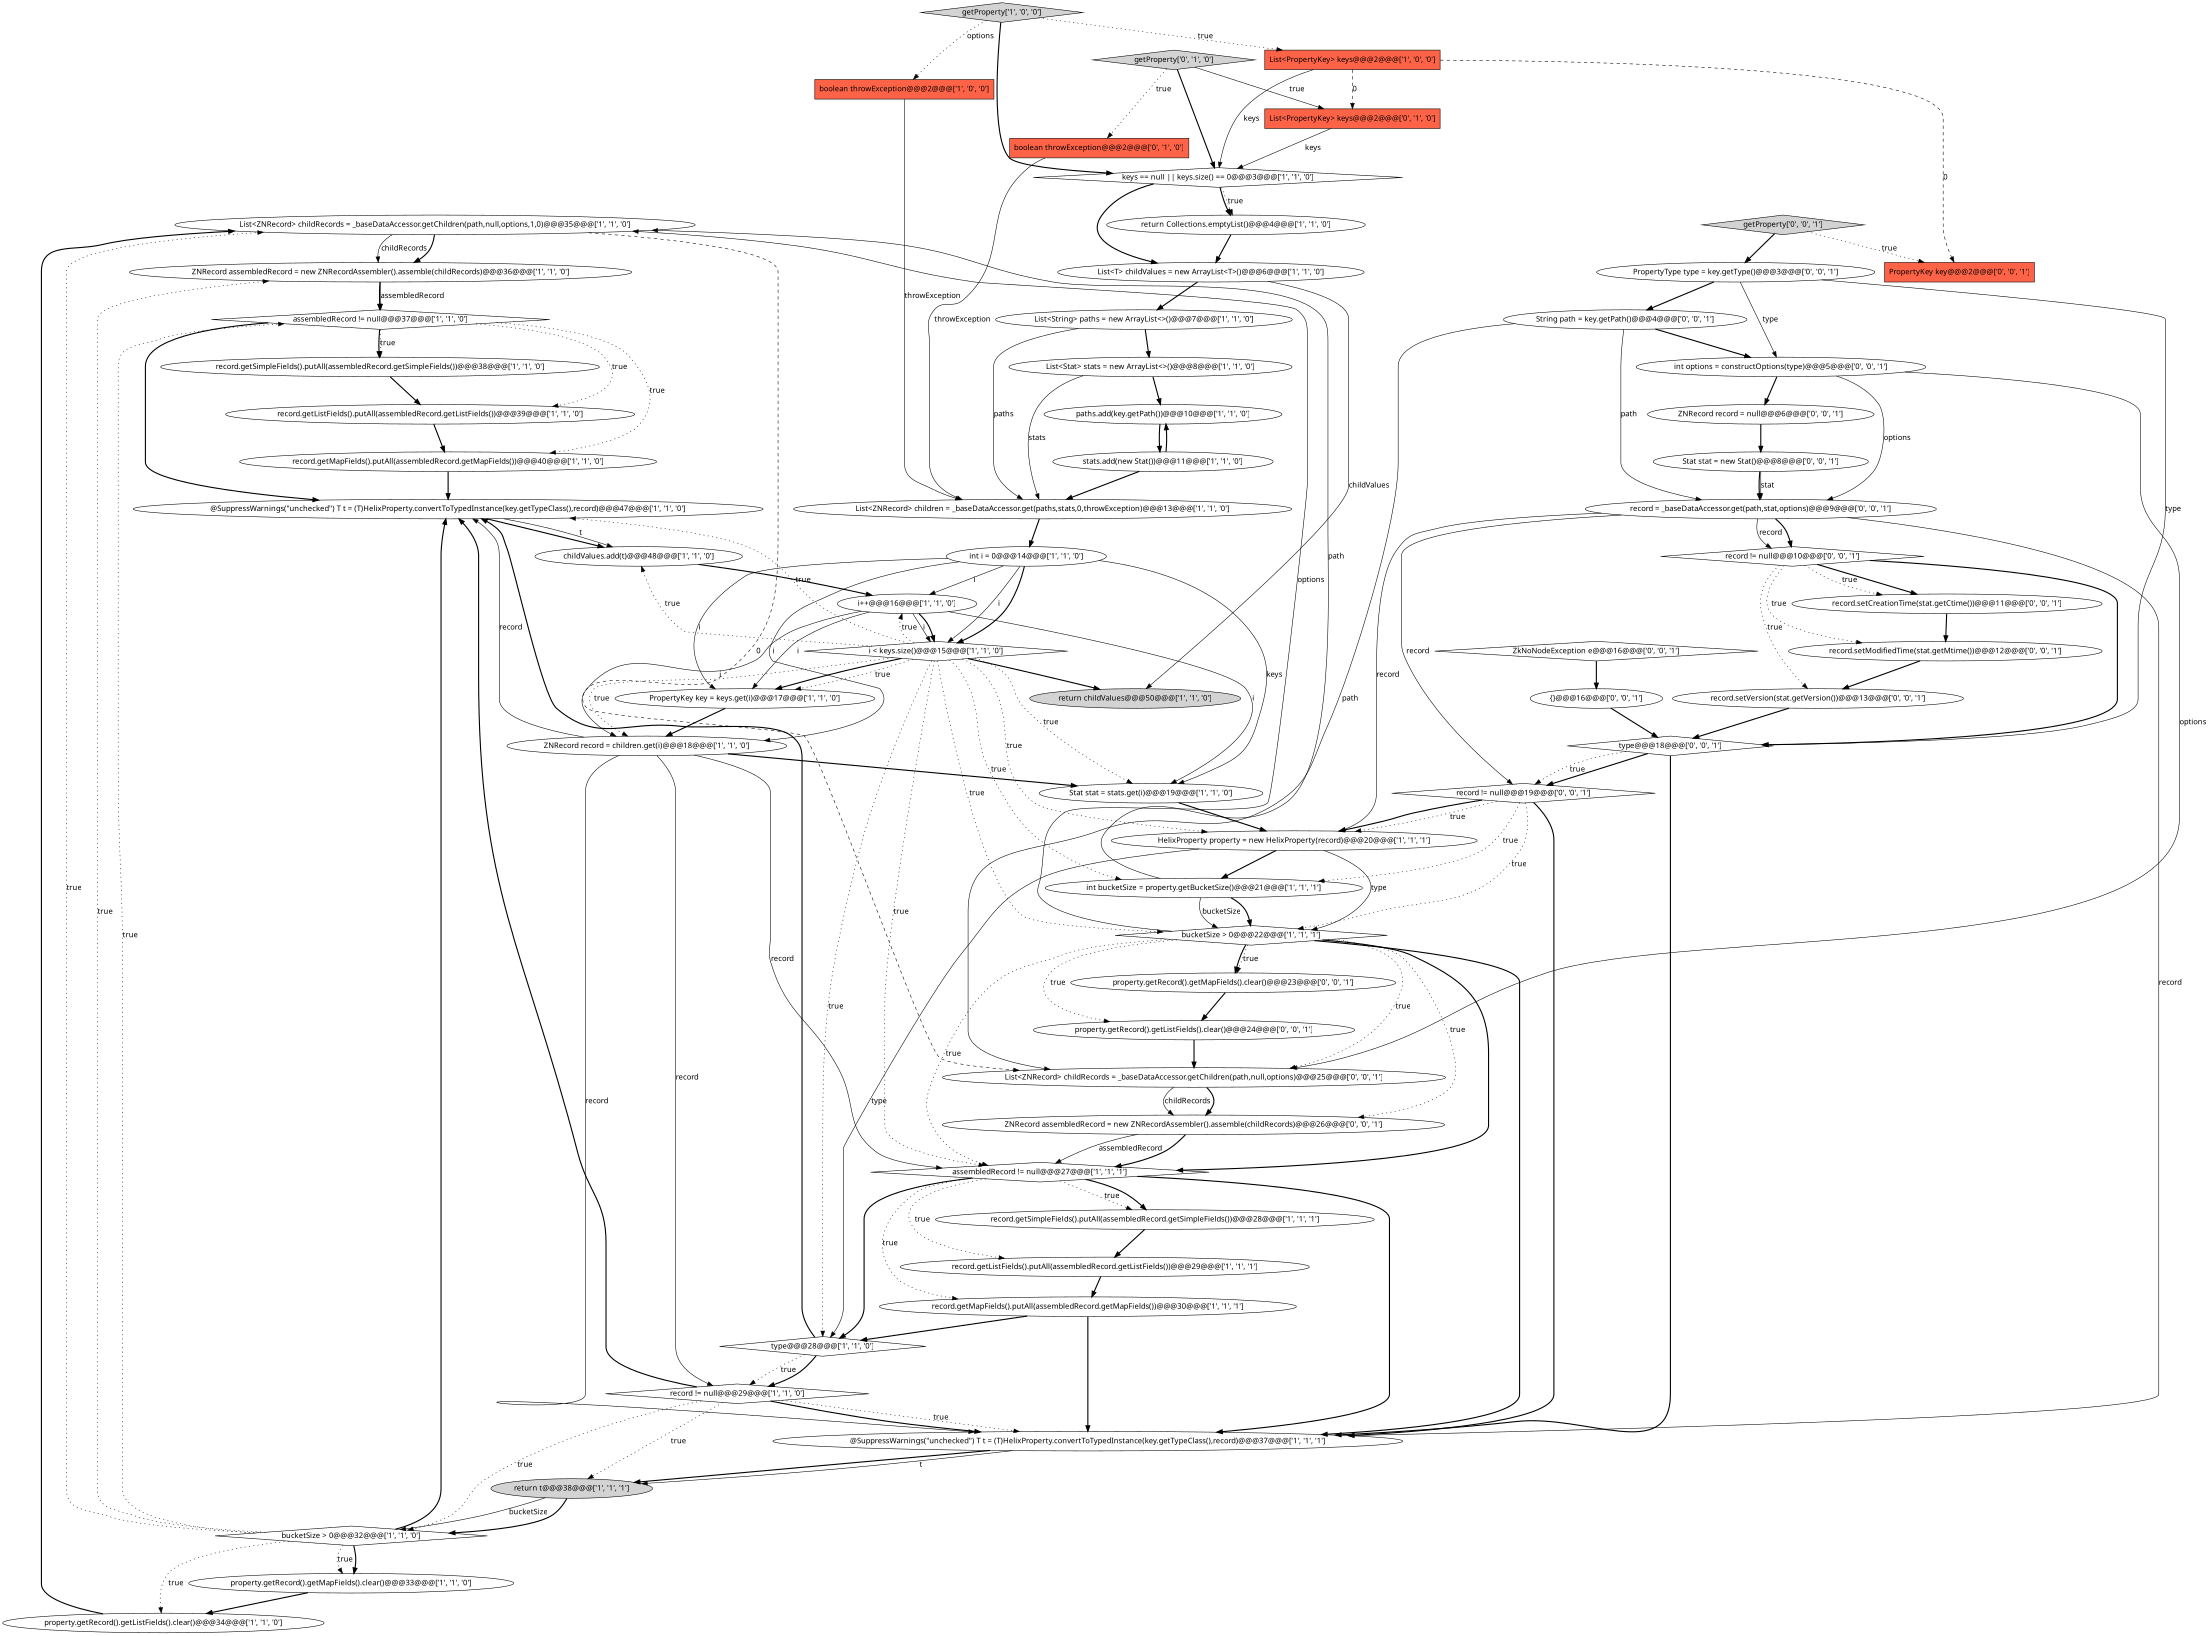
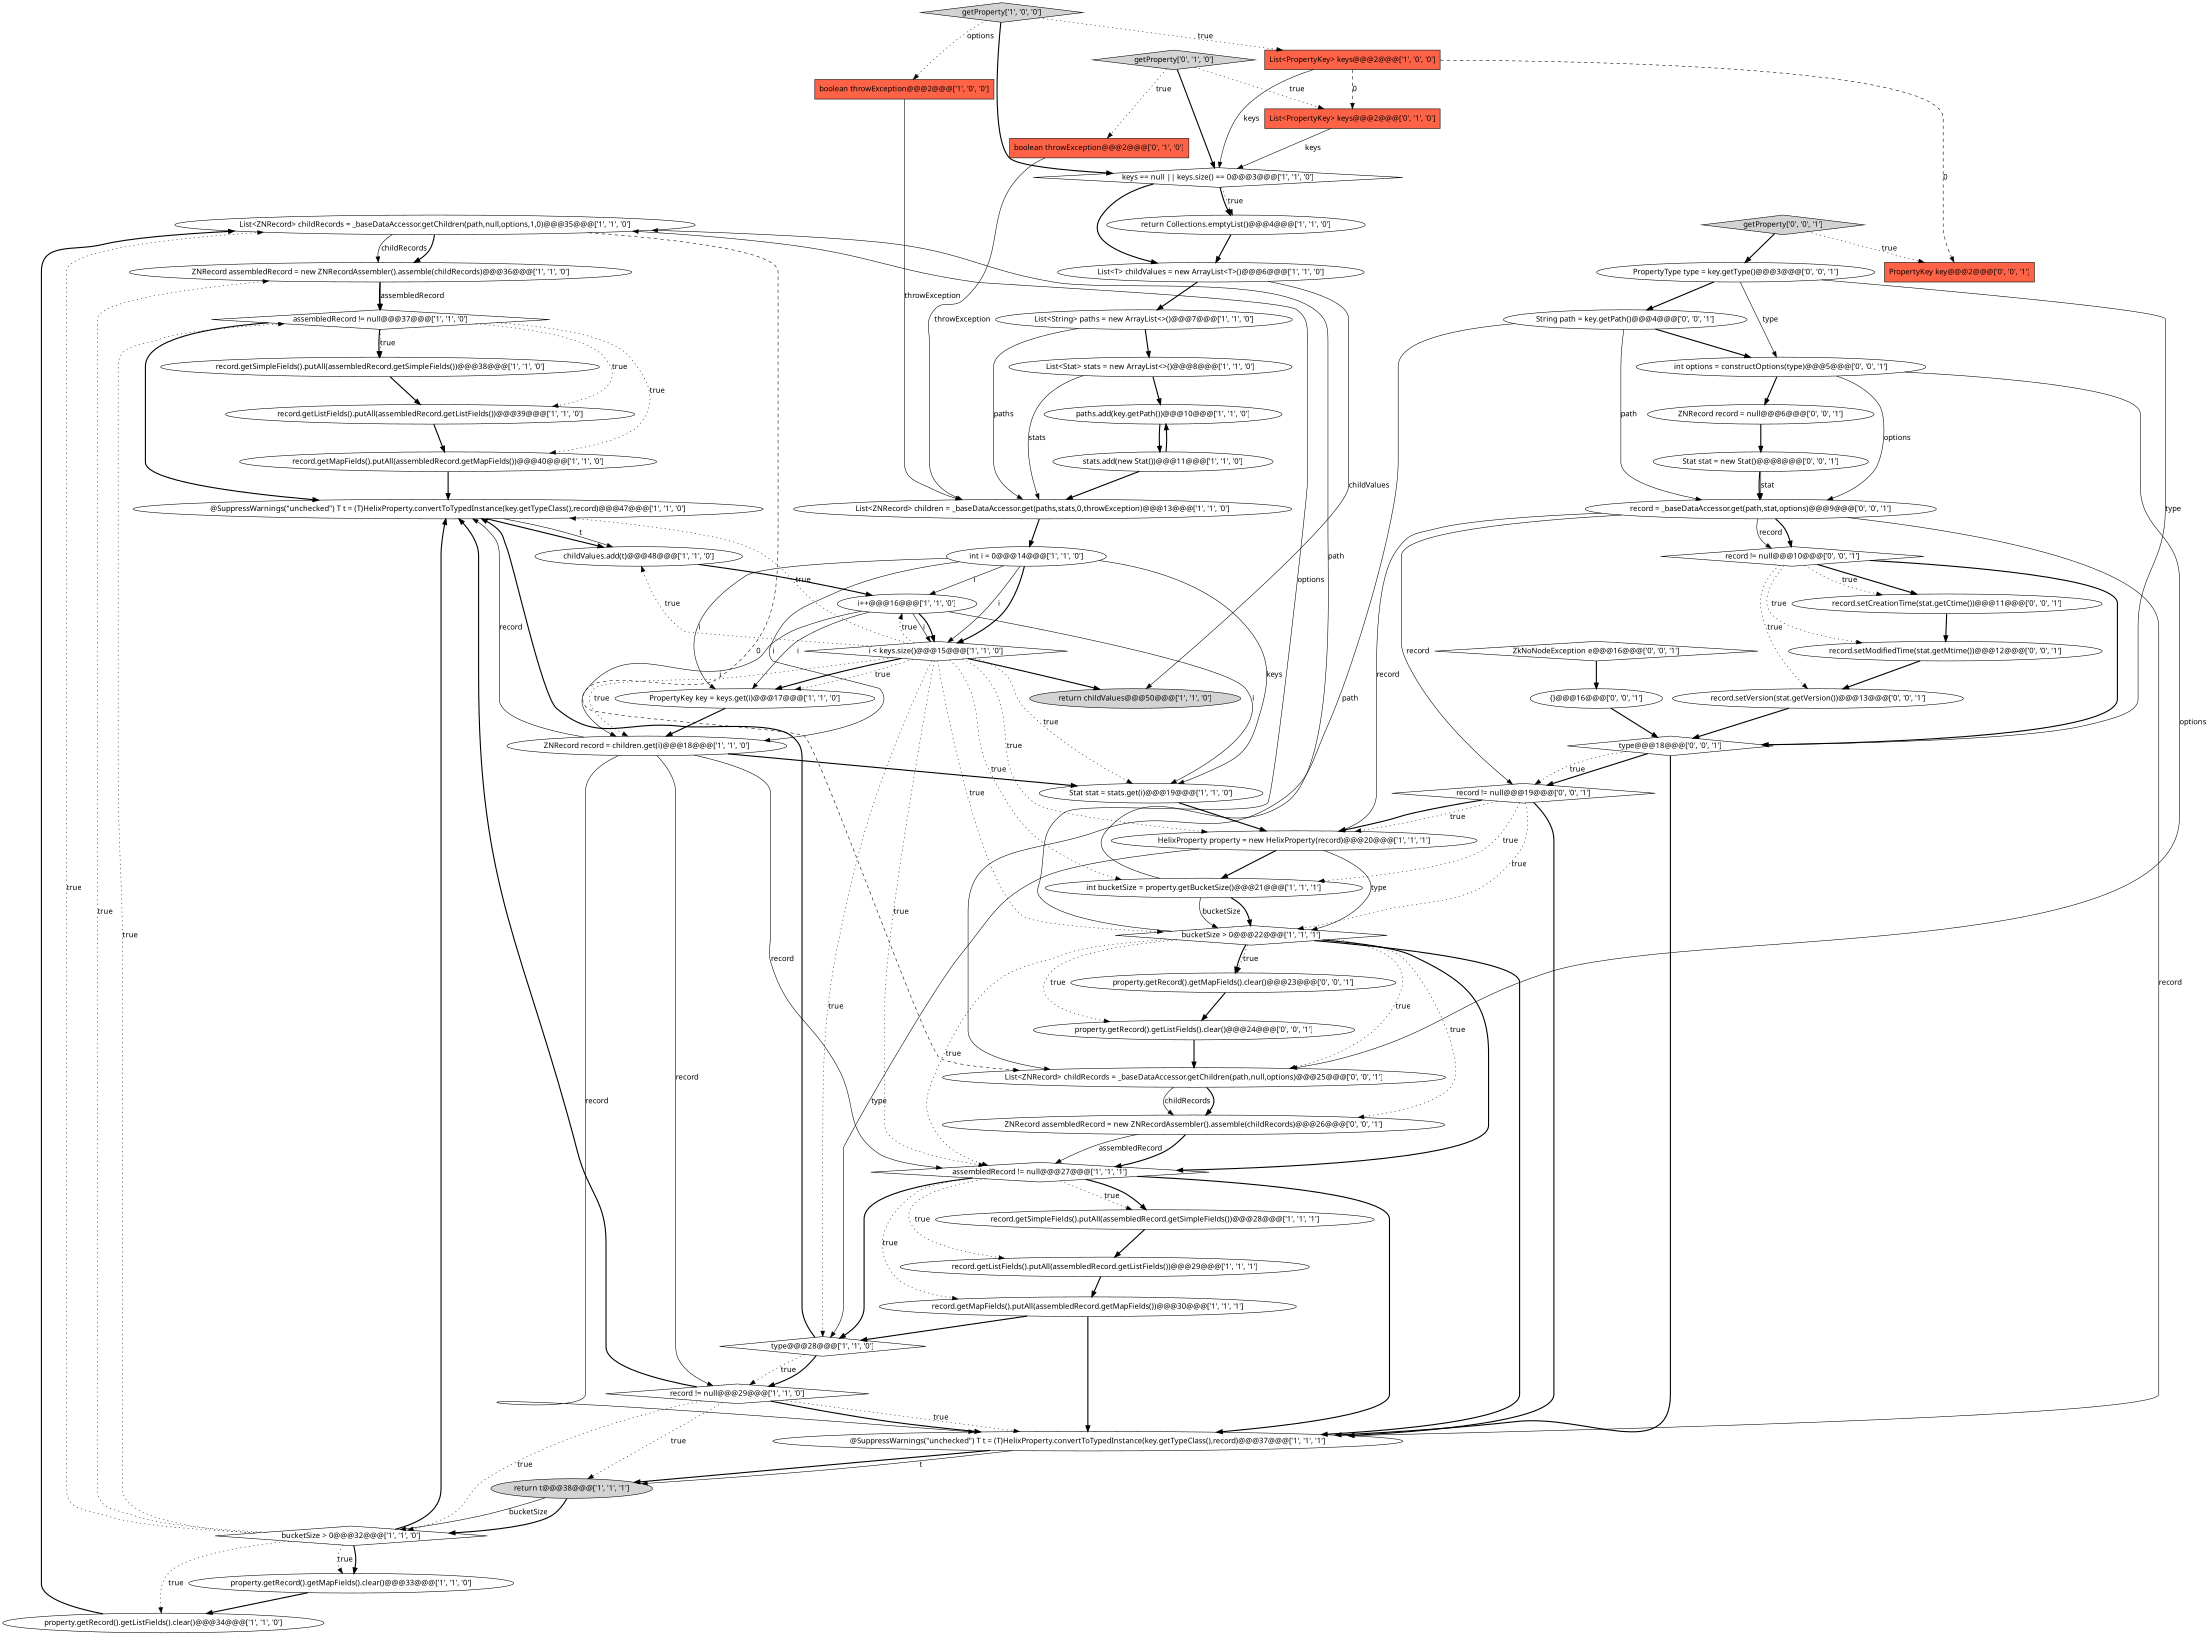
edge "getProperty['0', '1', '0']" -> "List<PropertyKey> keys@@@2@@@['0', '1', '0']": style solid -> dotted
